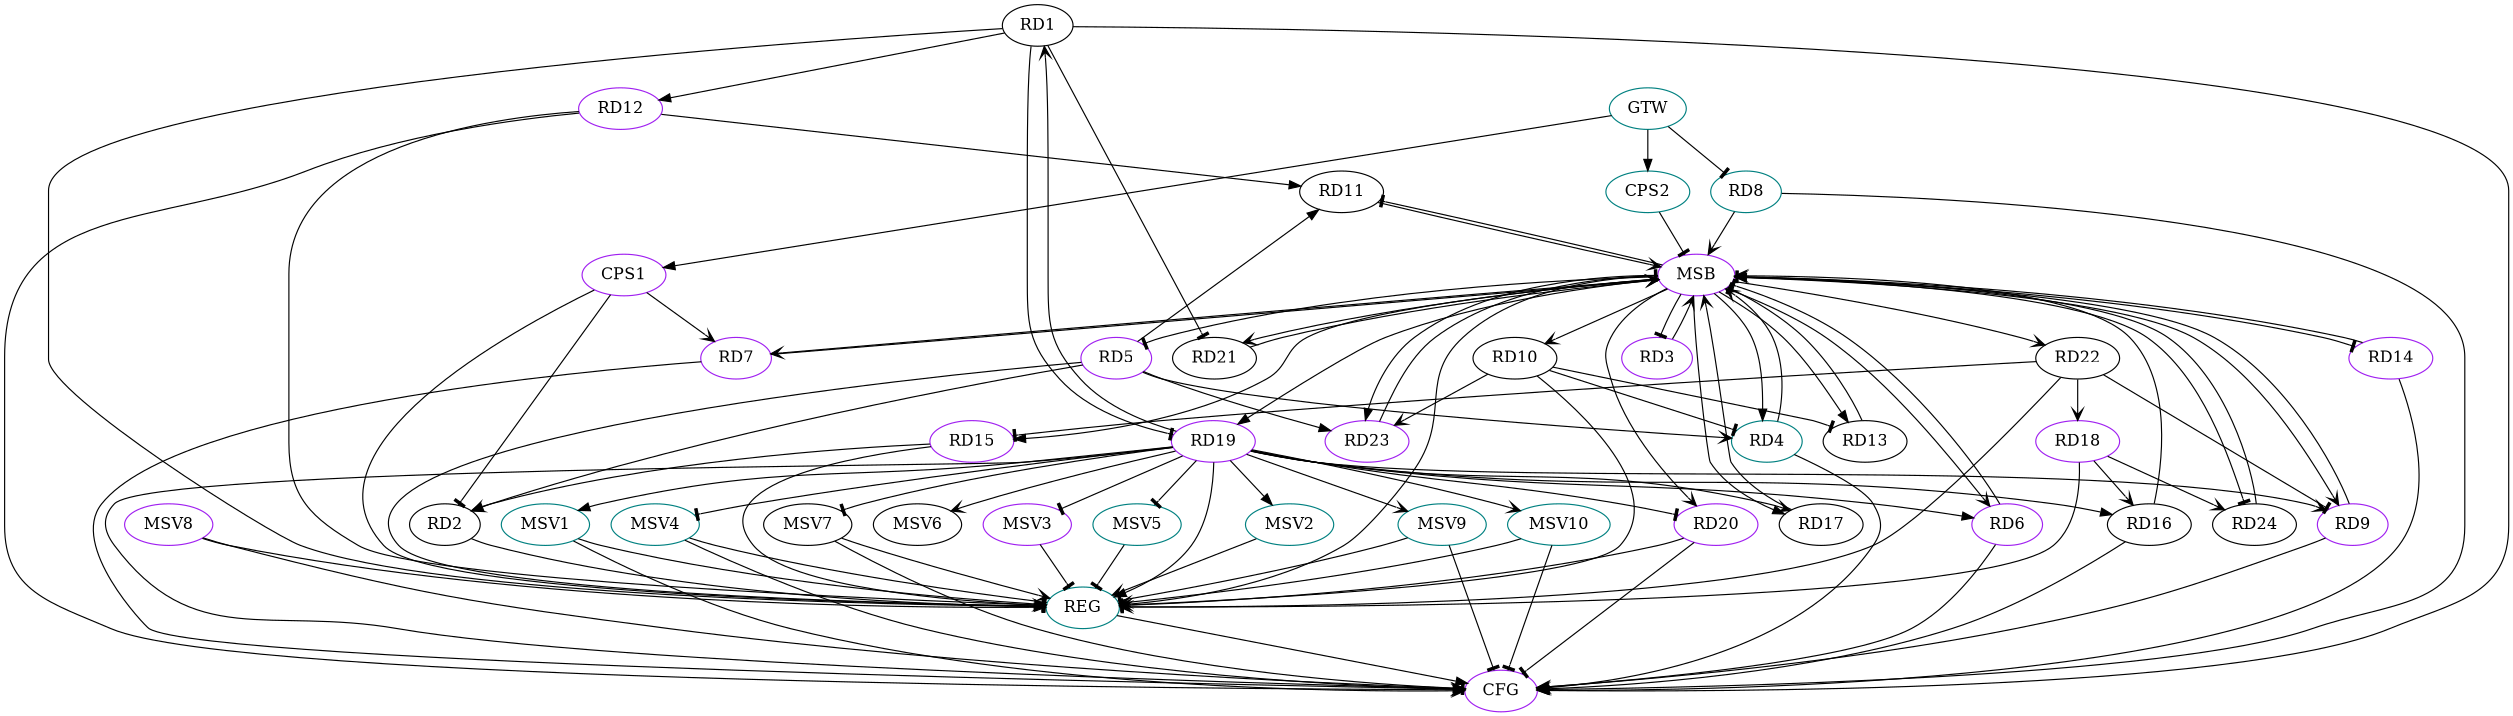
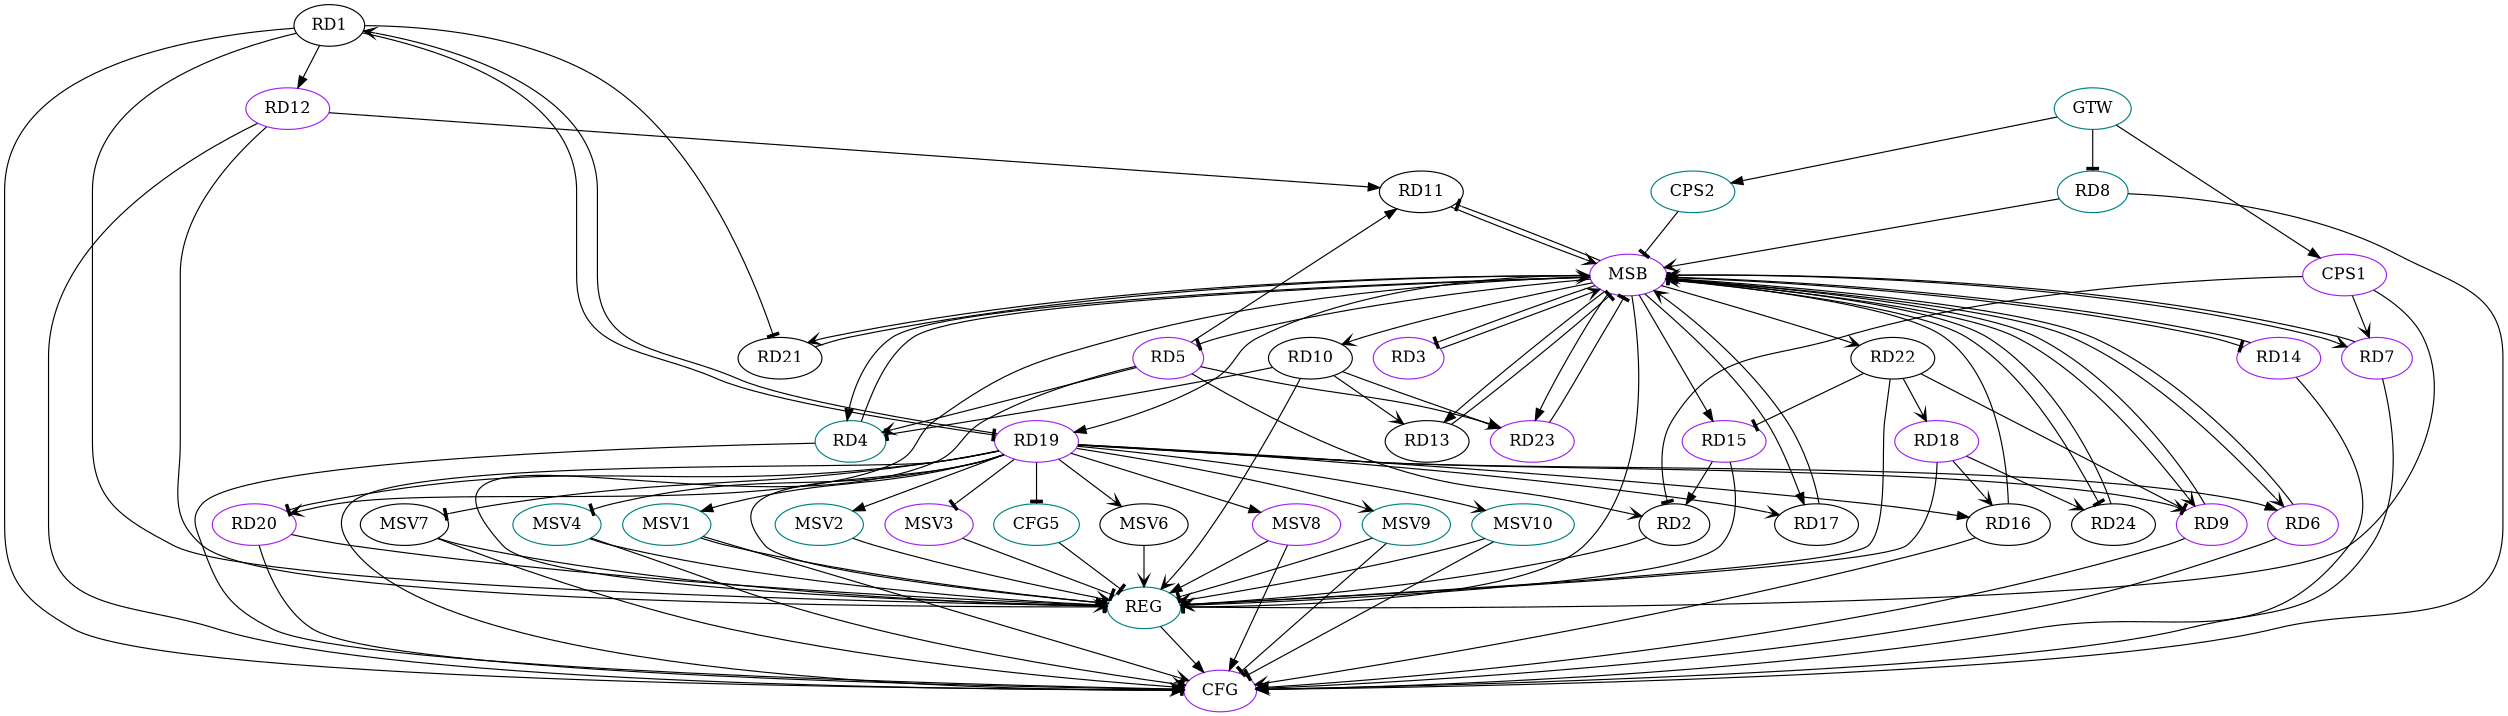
edge "RD10" -> "RD13": arrowhead tee -> vee
edge "RD19" -> "MSV8": added
node "MSV5": label "MSV5" -> "CFG5"
edge "MSV6" -> "REG": added
